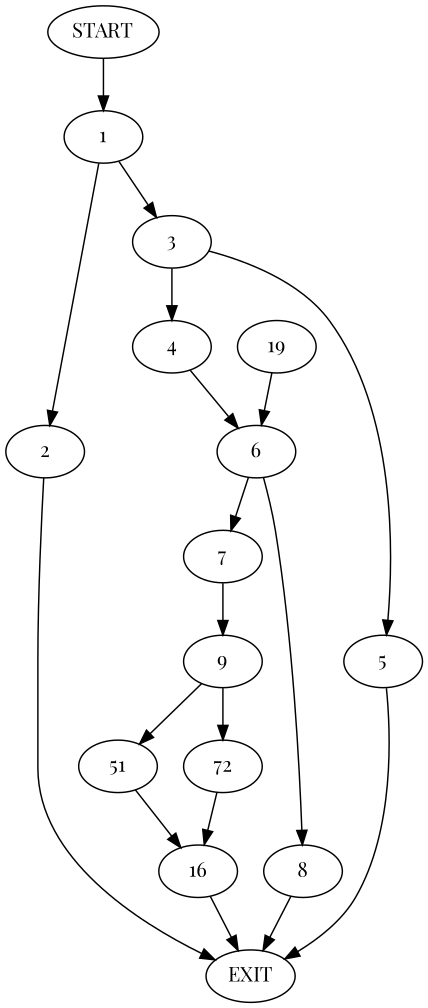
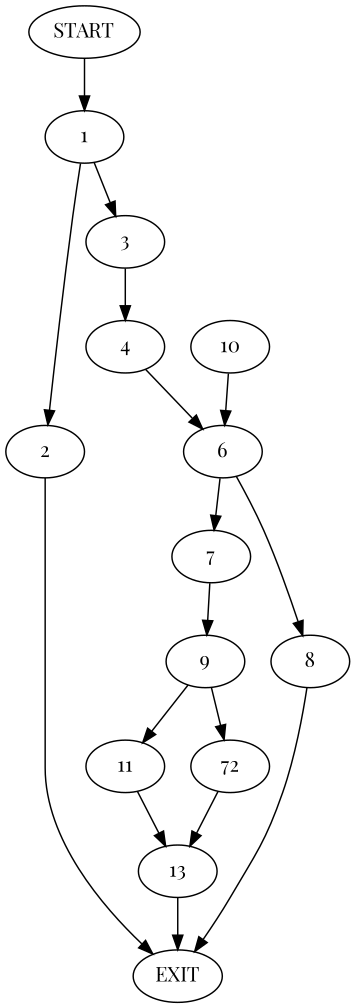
node "19": label "19" -> "10"
node "5": removed
node "51": label "51" -> "11"
node "16": label "16" -> "13"
